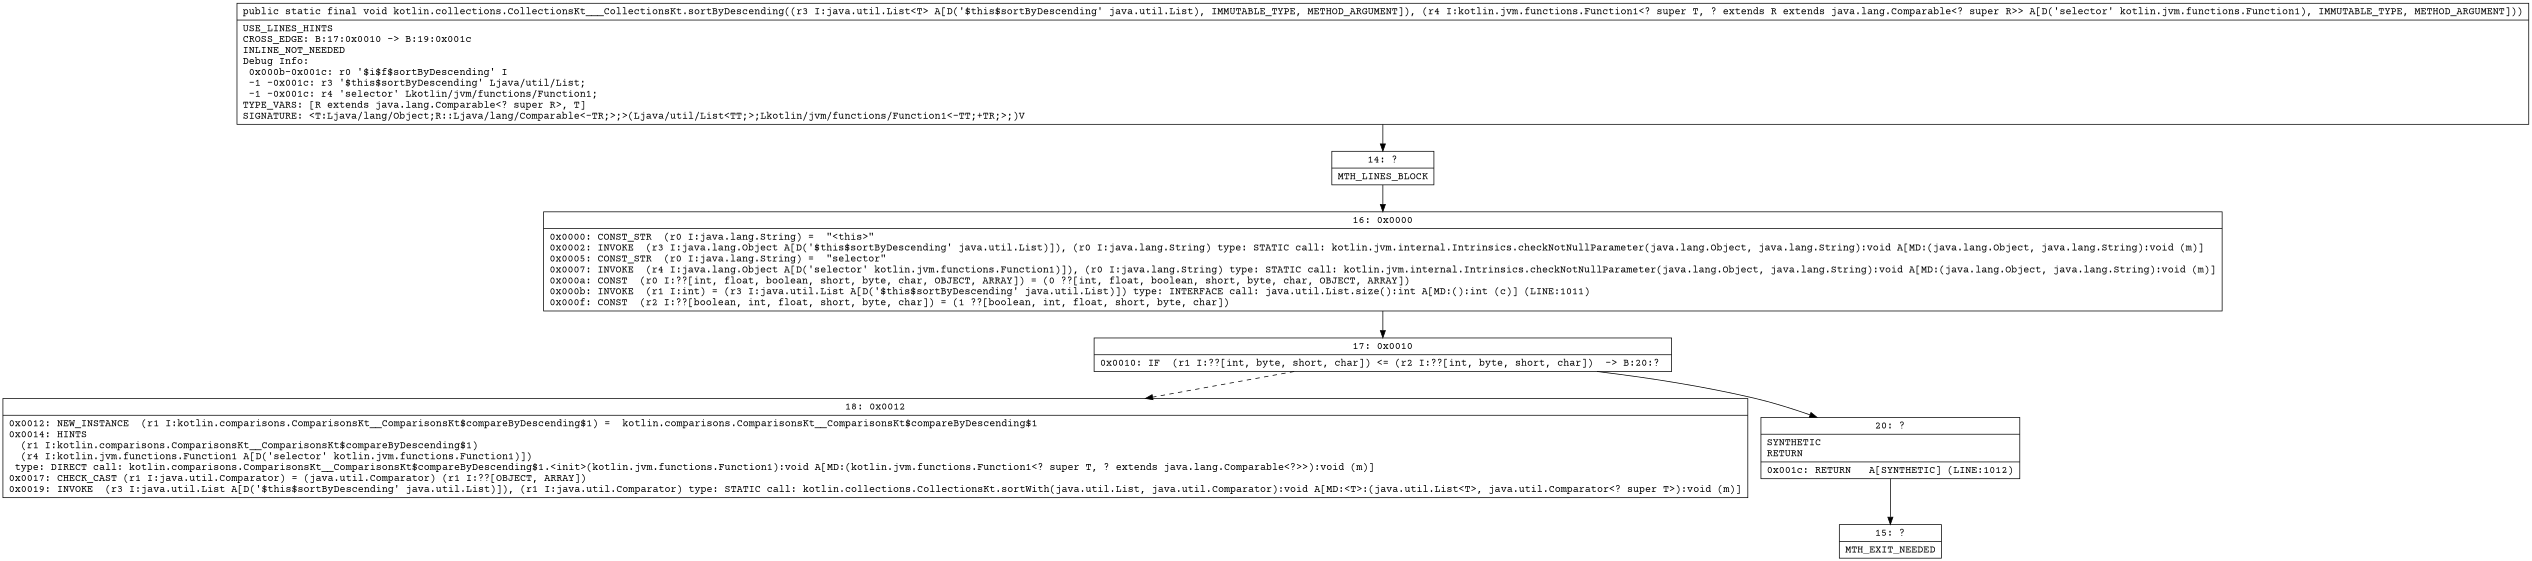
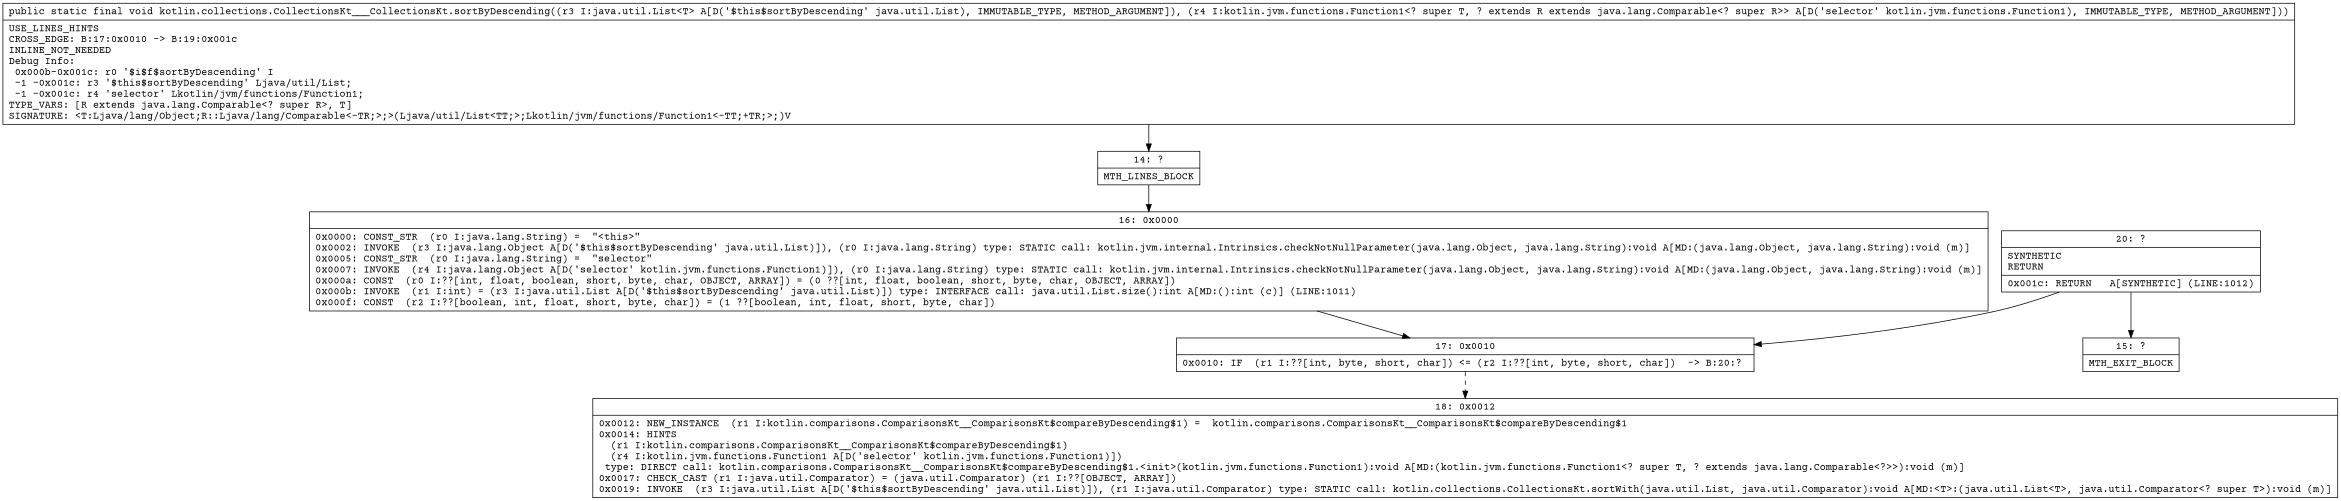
edge "17: 0x0010" -> "20: ?": reversed
node "15: ?": text "MTH_EXIT_NEEDED" -> "MTH_EXIT_BLOCK"
